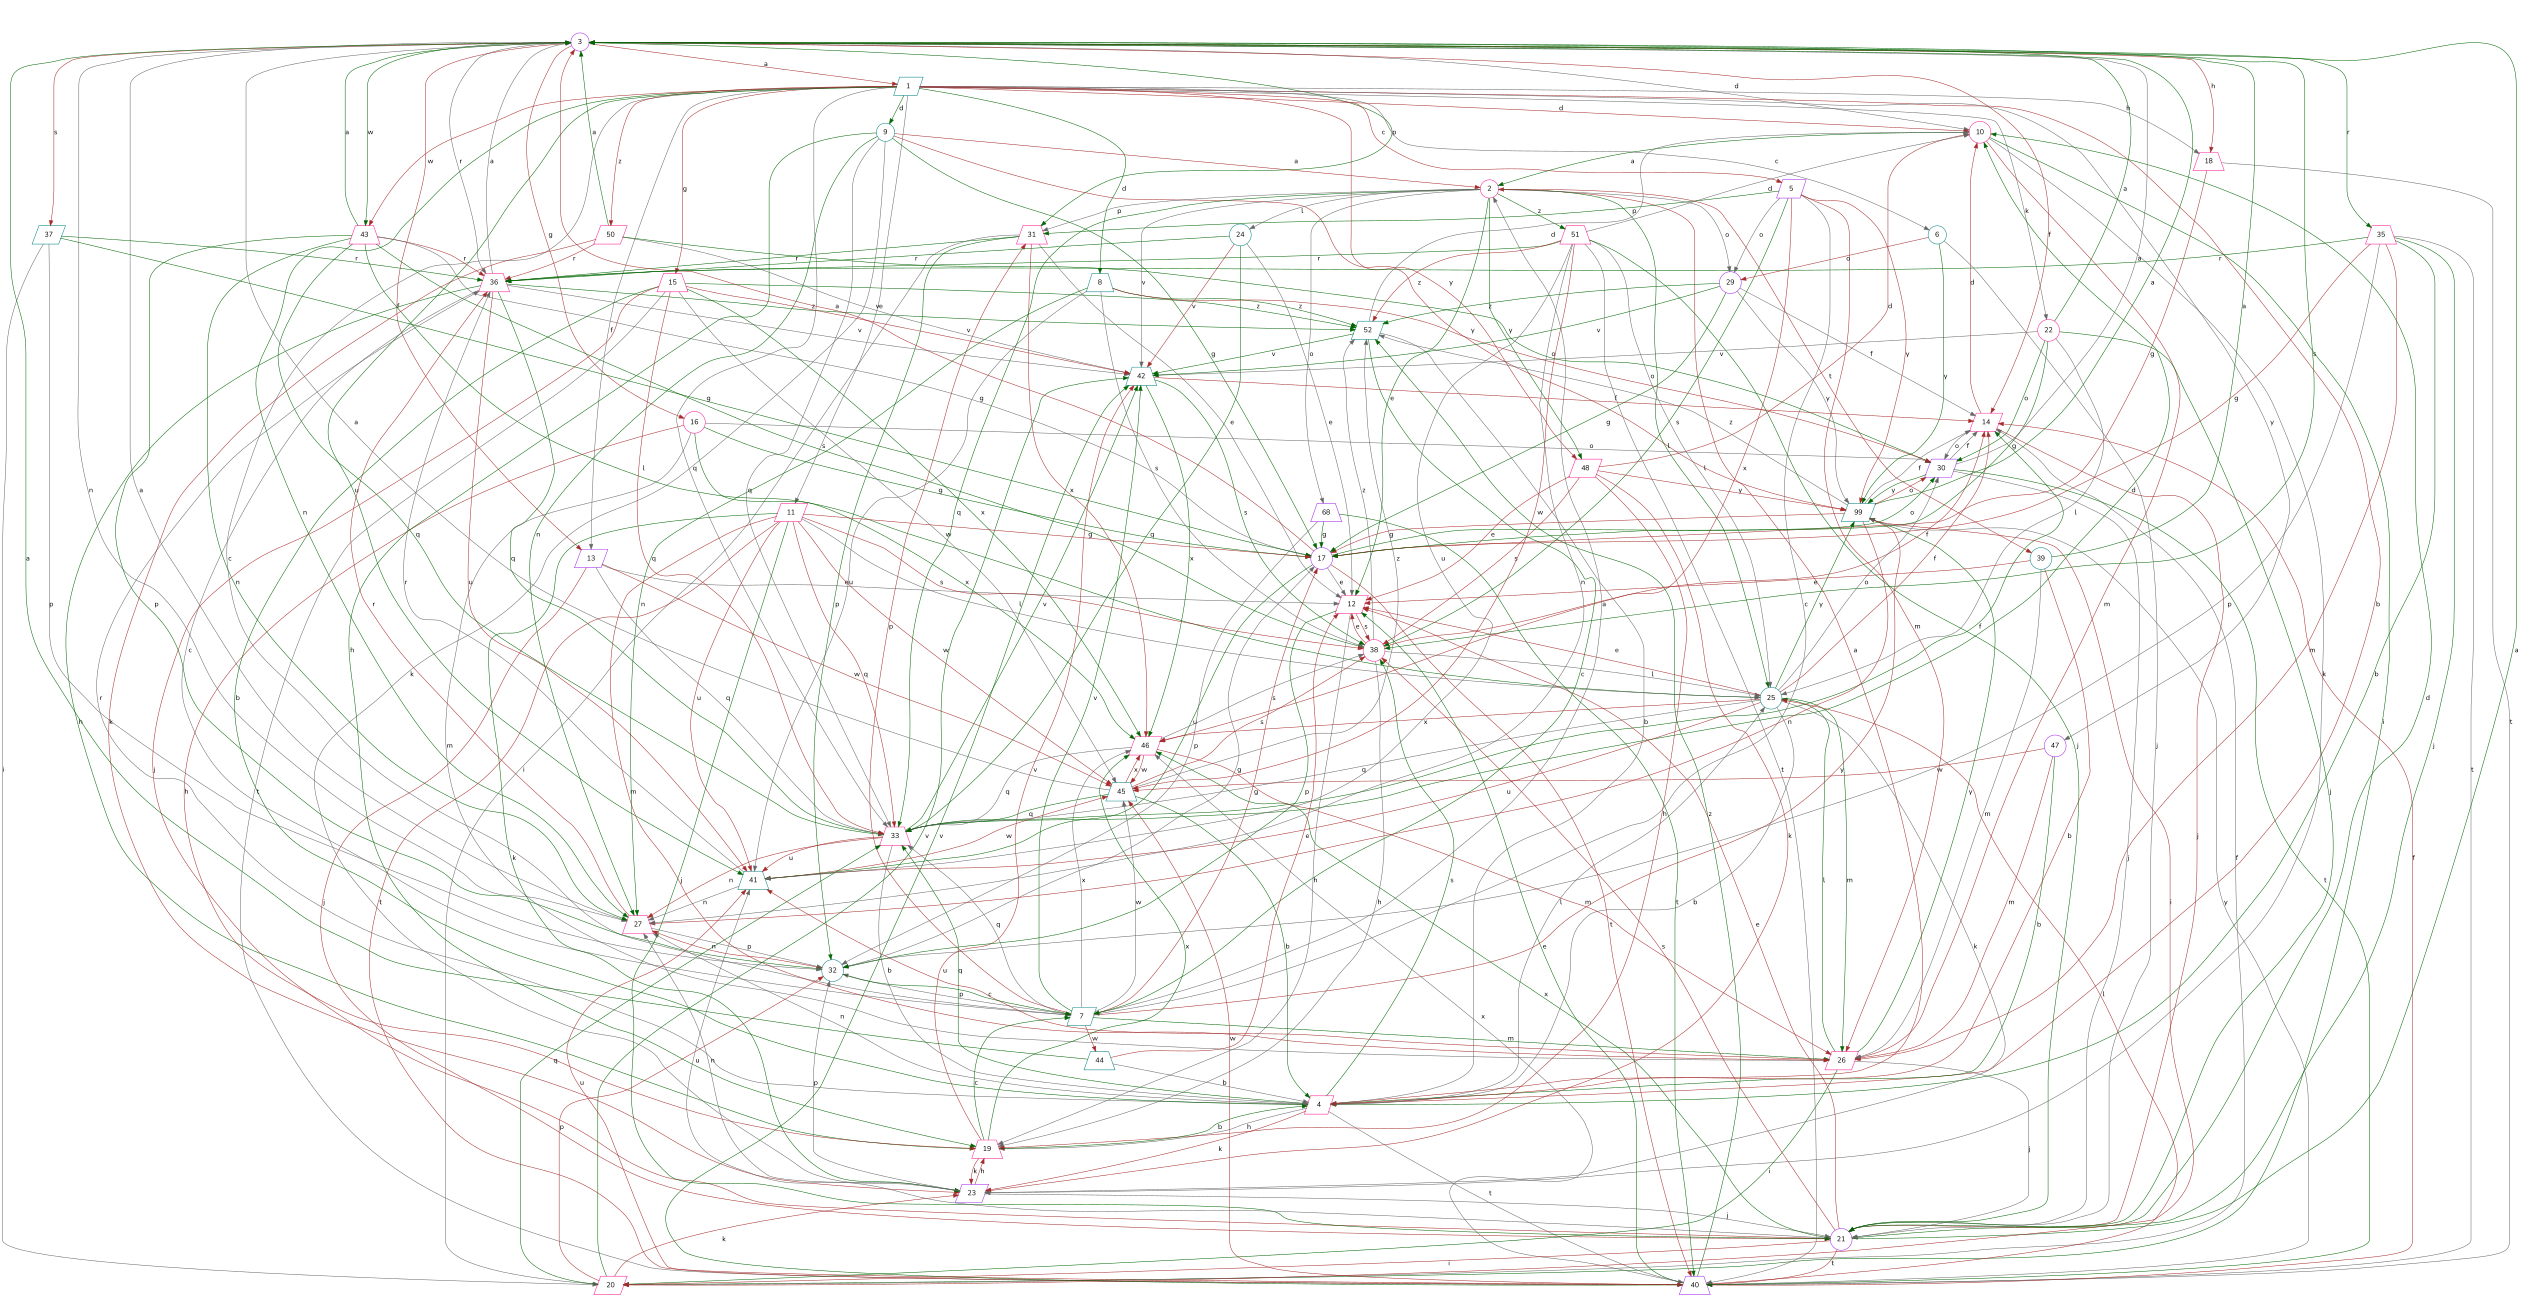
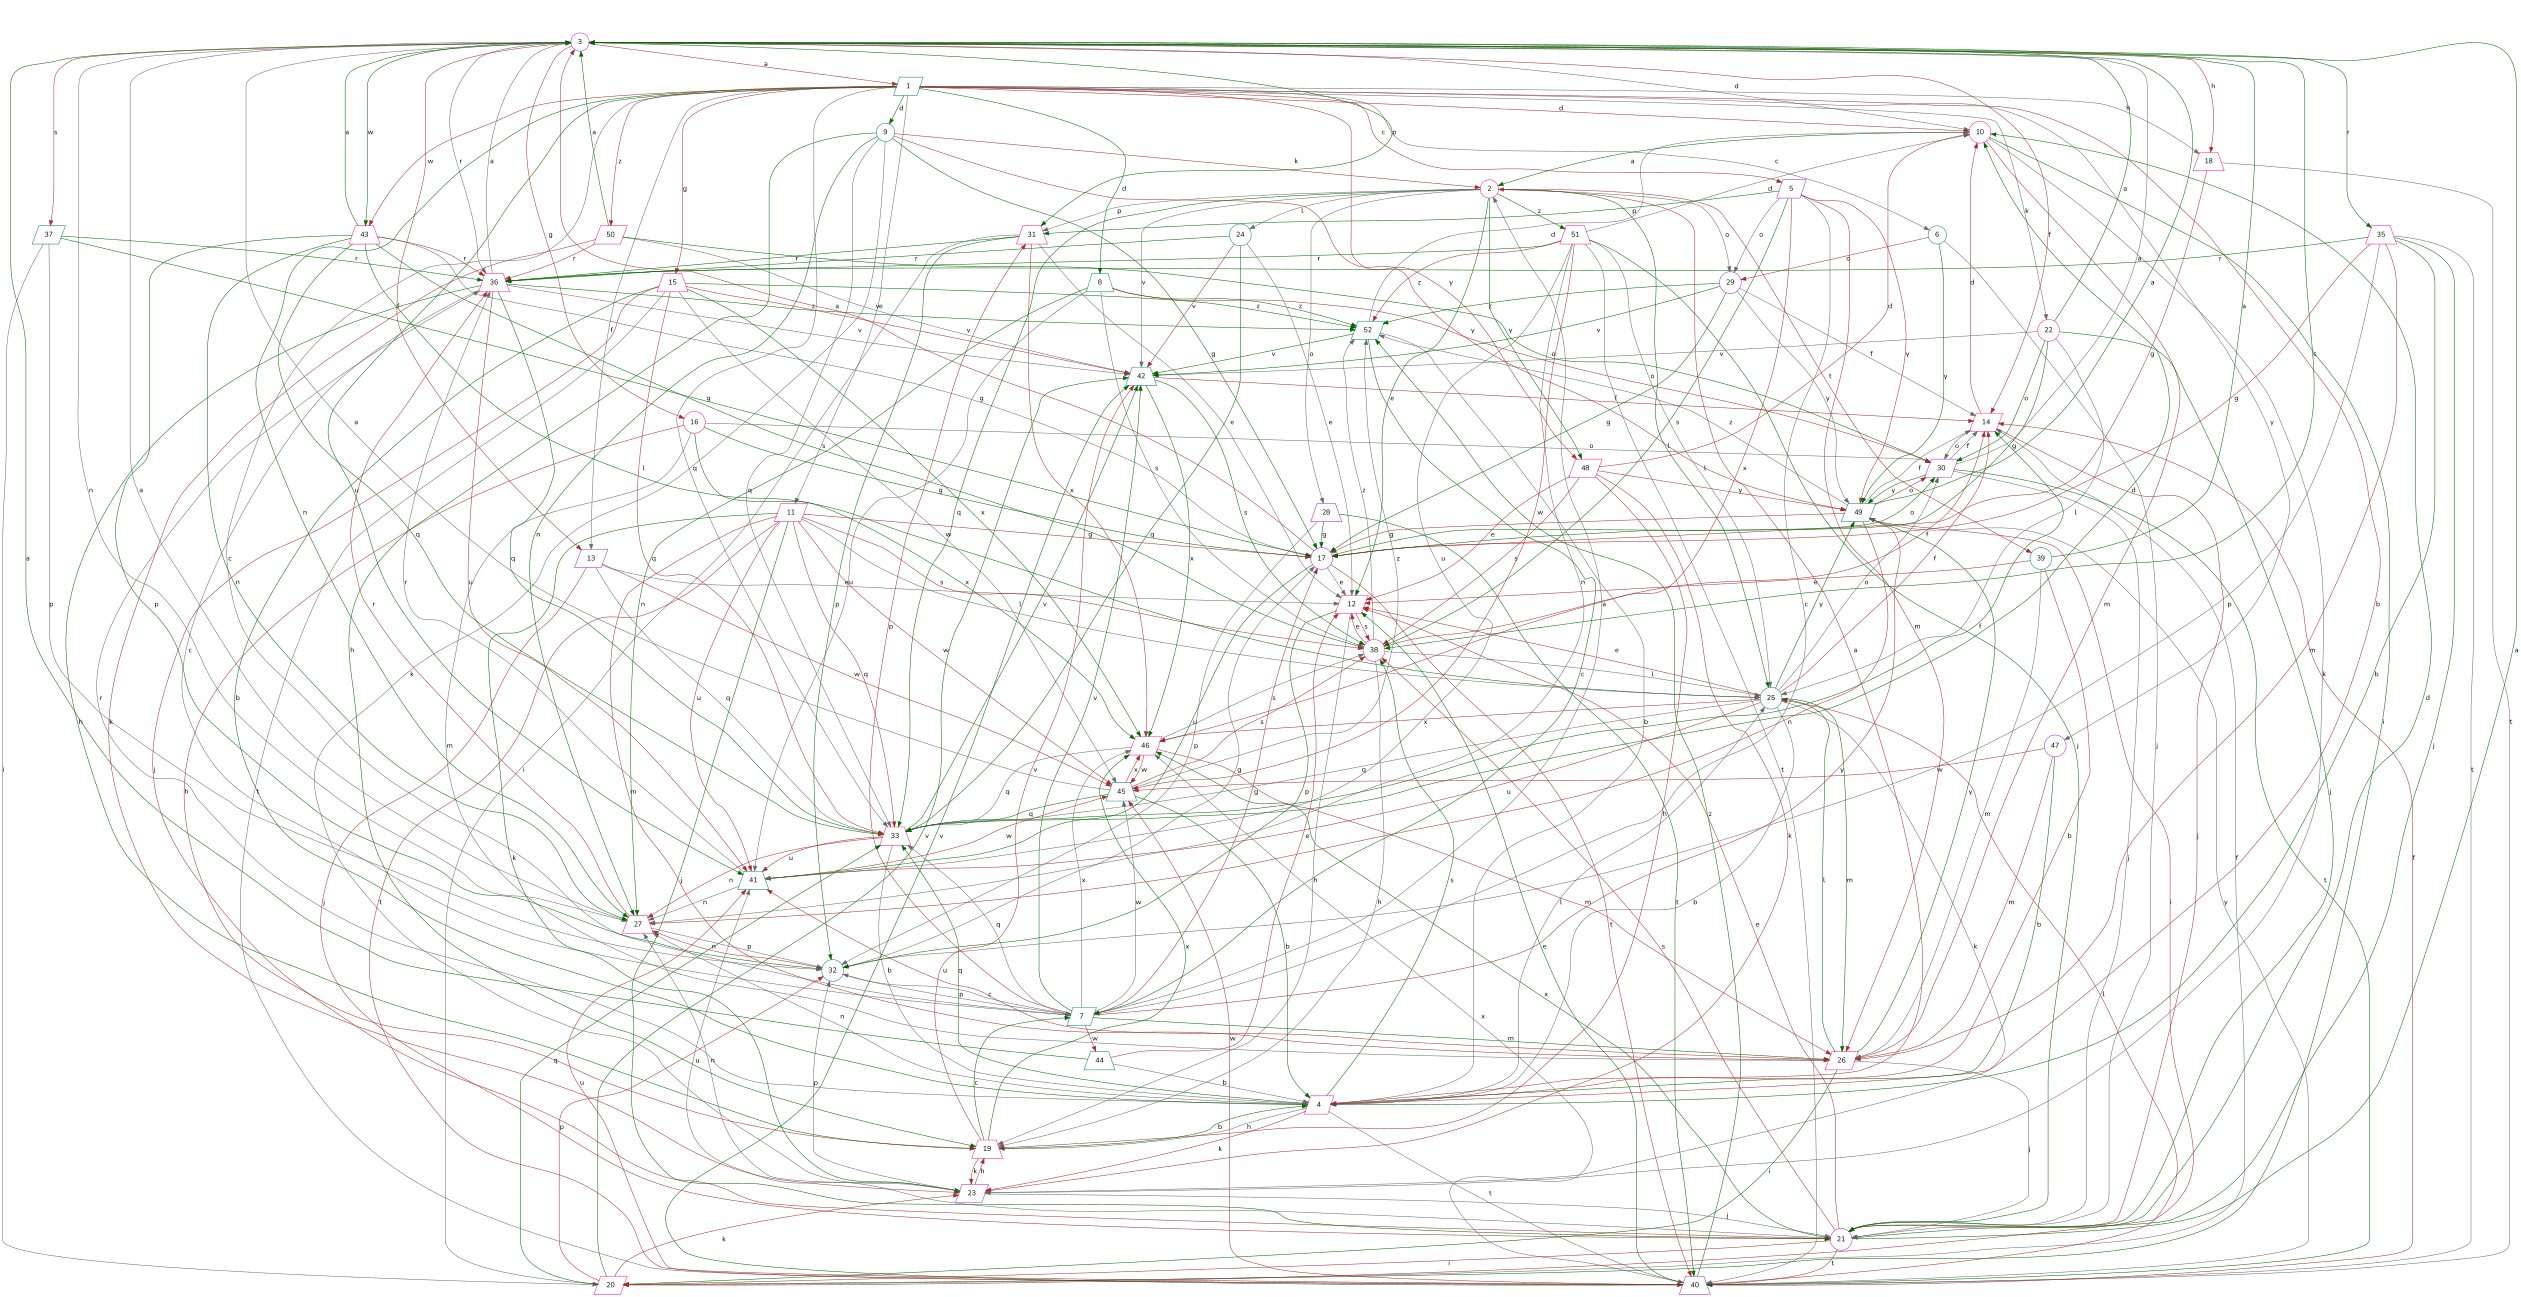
edge "9" -> "2": label "a" -> "k"
node "68": label "68" -> "28"
node "99": label "99" -> "49"
edge "32" -> "7": color darkgreen -> gray40
